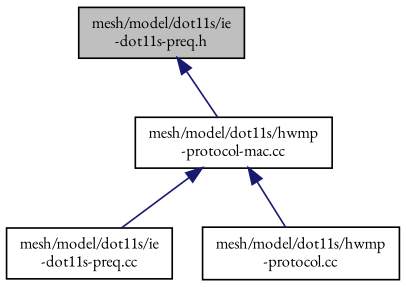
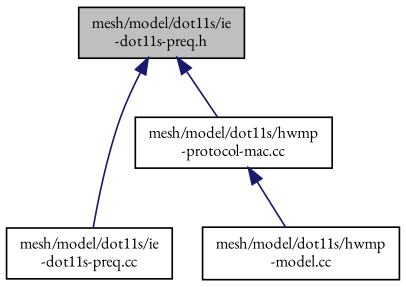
edge "mesh/model/dot11s/ie -dot11s-preq.cc" -> "mesh/model/dot11s/hwmp -protocol-mac.cc": now "mesh/model/dot11s/ie -dot11s-preq.cc" -> "mesh/model/dot11s/ie -dot11s-preq.h"
node "mesh/model/dot11s/hwmp -protocol.cc": label "mesh/model/dot11s/hwmp -protocol.cc" -> "mesh/model/dot11s/hwmp -model.cc"
